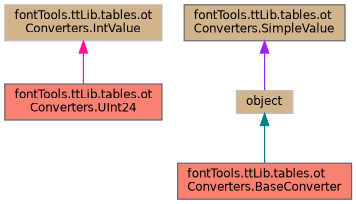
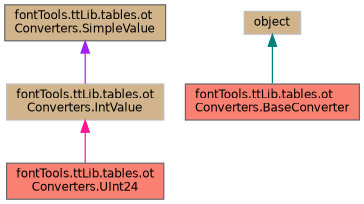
edge "object" -> "fontTools.ttLib.tables.ot Converters.SimpleValue": now "fontTools.ttLib.tables.ot Converters.IntValue" -> "fontTools.ttLib.tables.ot Converters.SimpleValue"
